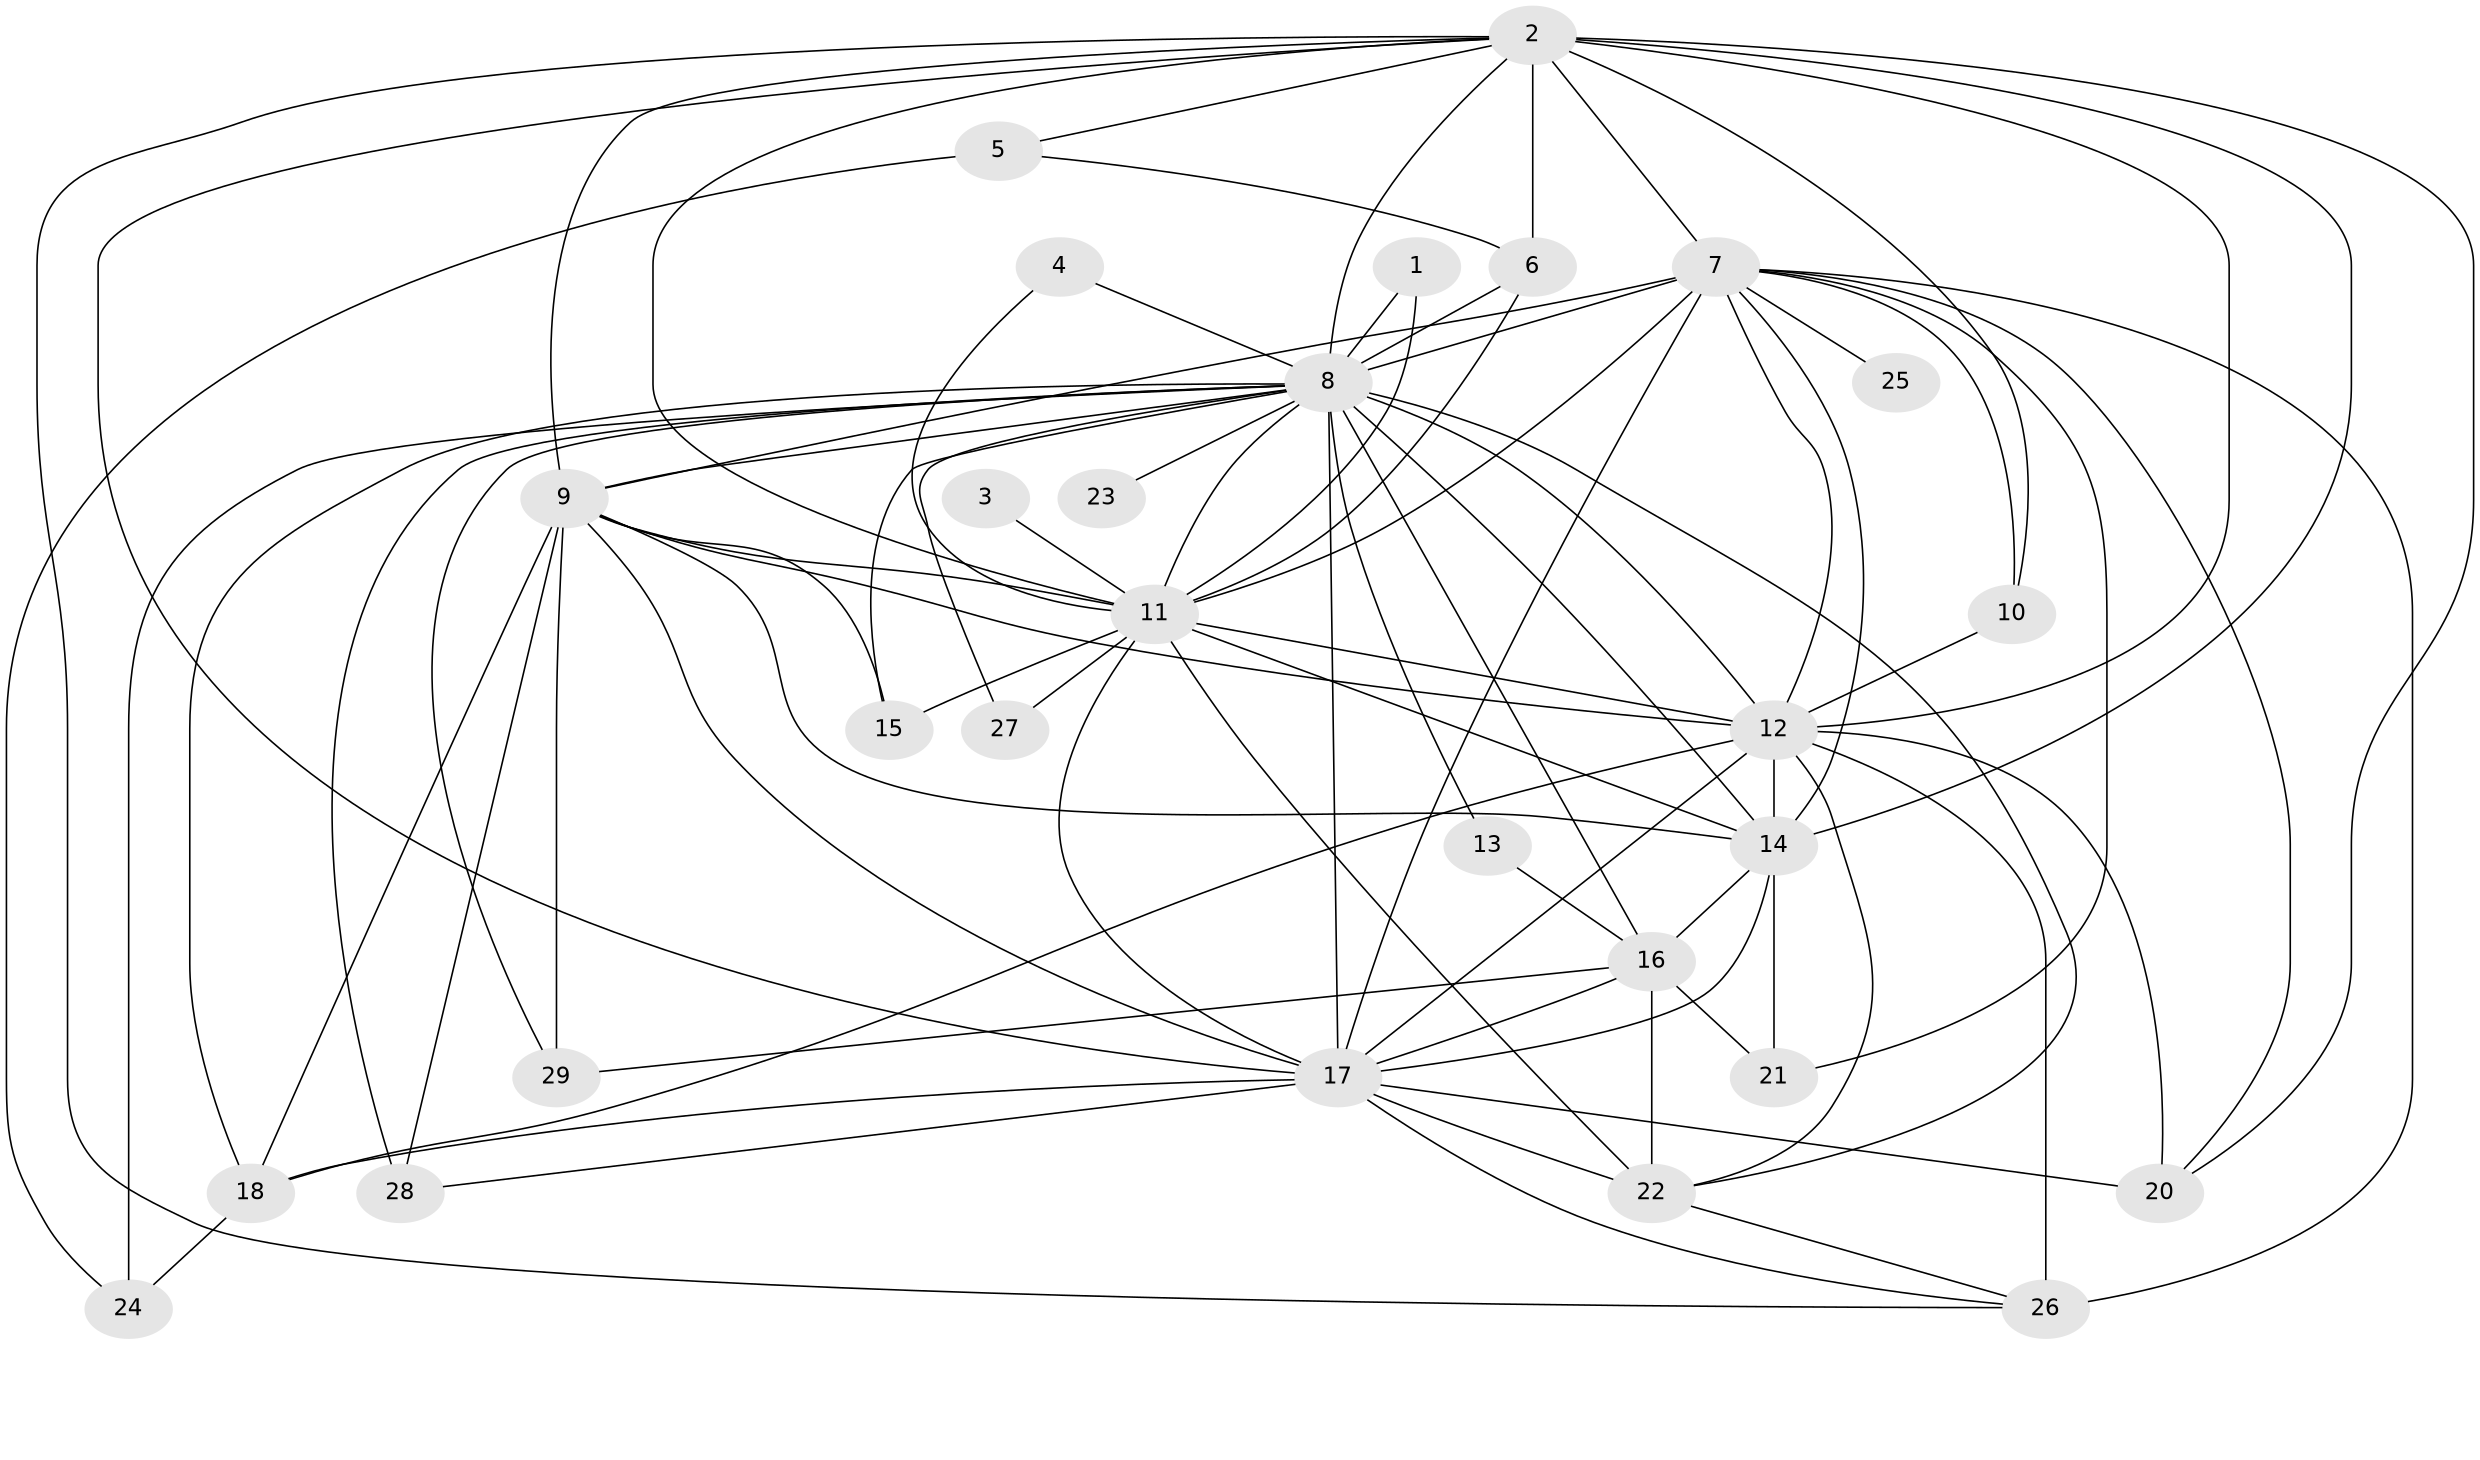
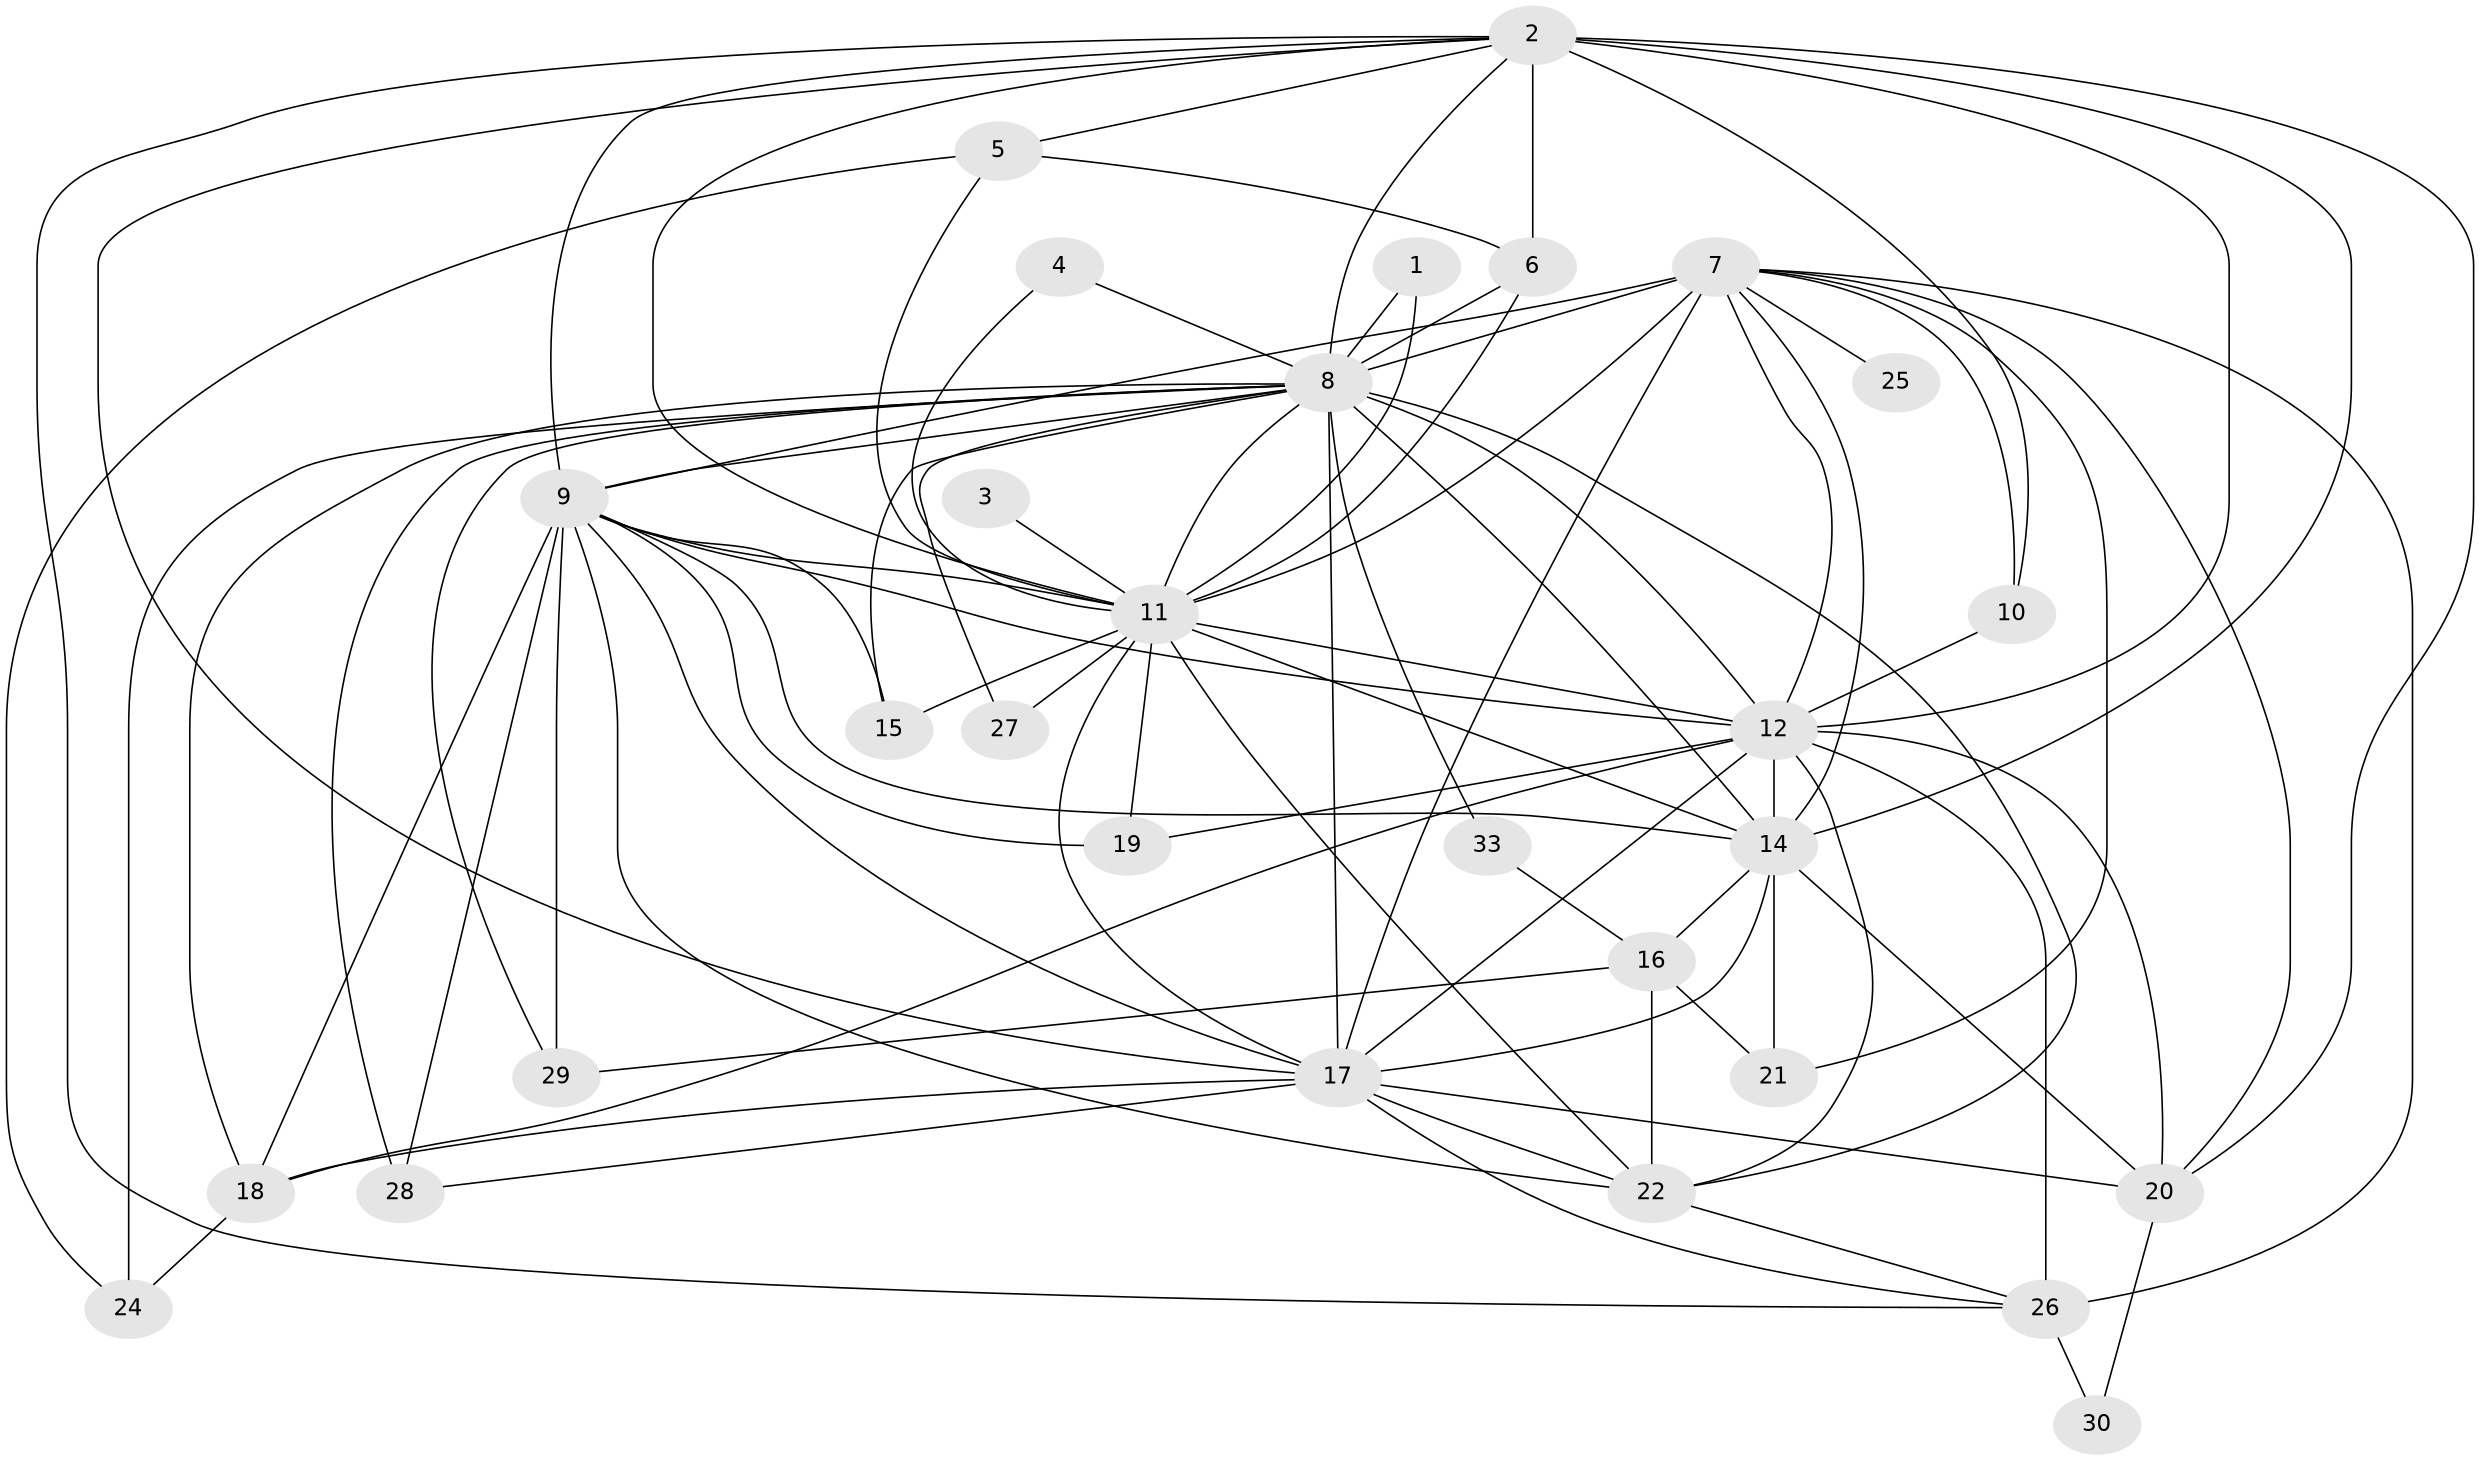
edge "2" -- "7": removed
edge "5" -- "11": added
node "23": removed
edge "8" -- "16": removed
node "19": added
node "13": label "13" -> "33"
edge "16" -- "17": removed
edge "14" -- "20": added
edge "9" -- "22": added
node "30": added
